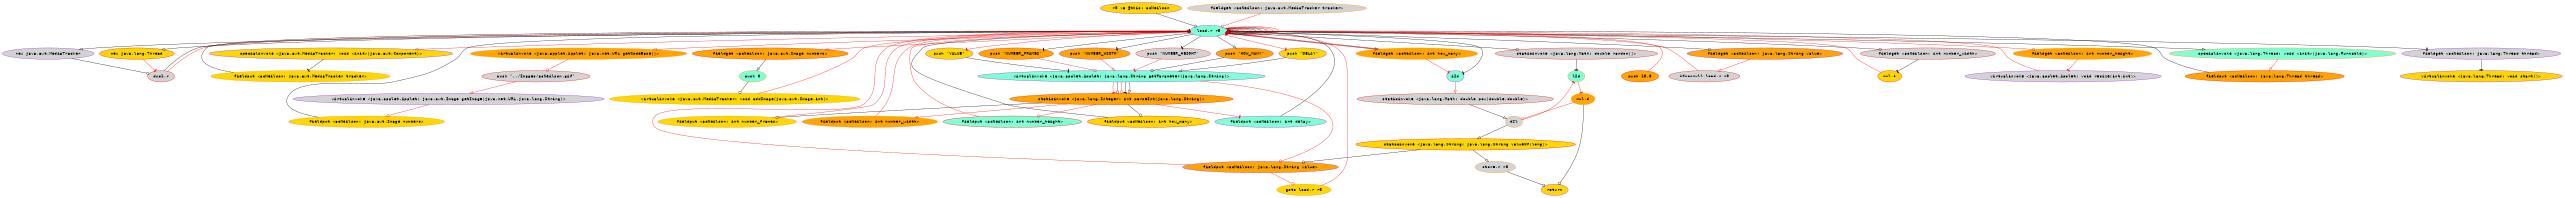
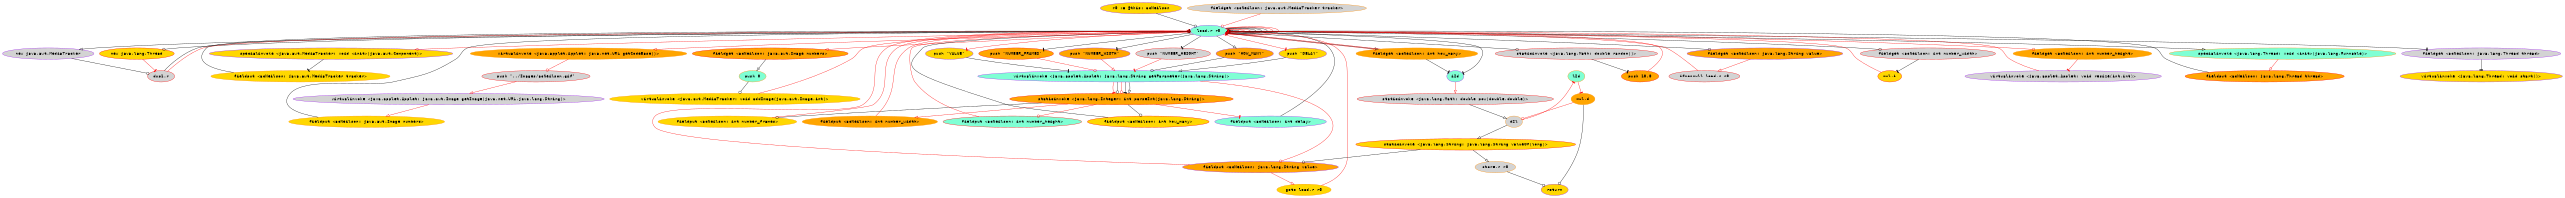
edge "staticinvoke <java.lang.Math: double random()>" -> "l2d": now "staticinvoke <java.lang.Math: double random()>" -> "push 10.0"
edge "fieldget <acNeilson: int how_many>" -> "i2d": color red -> black
edge "fieldput <acNeilson: java.lang.String value>" -> "goto load.r r0": arrowhead odot -> onormal
